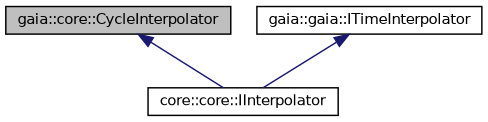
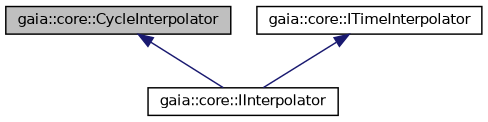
node "gaia::gaia::ITimeInterpolator": label "gaia::gaia::ITimeInterpolator" -> "gaia::core::ITimeInterpolator"
node "core::core::IInterpolator": label "core::core::IInterpolator" -> "gaia::core::IInterpolator"
